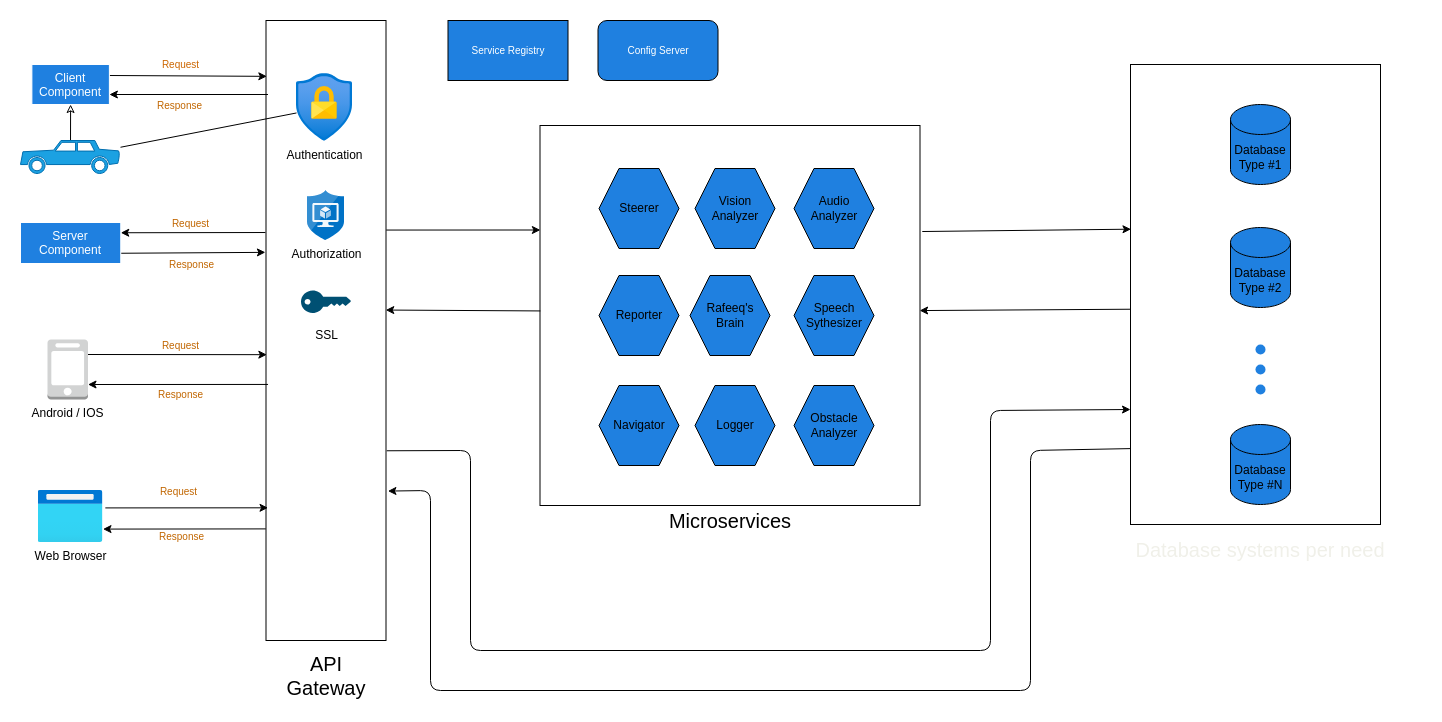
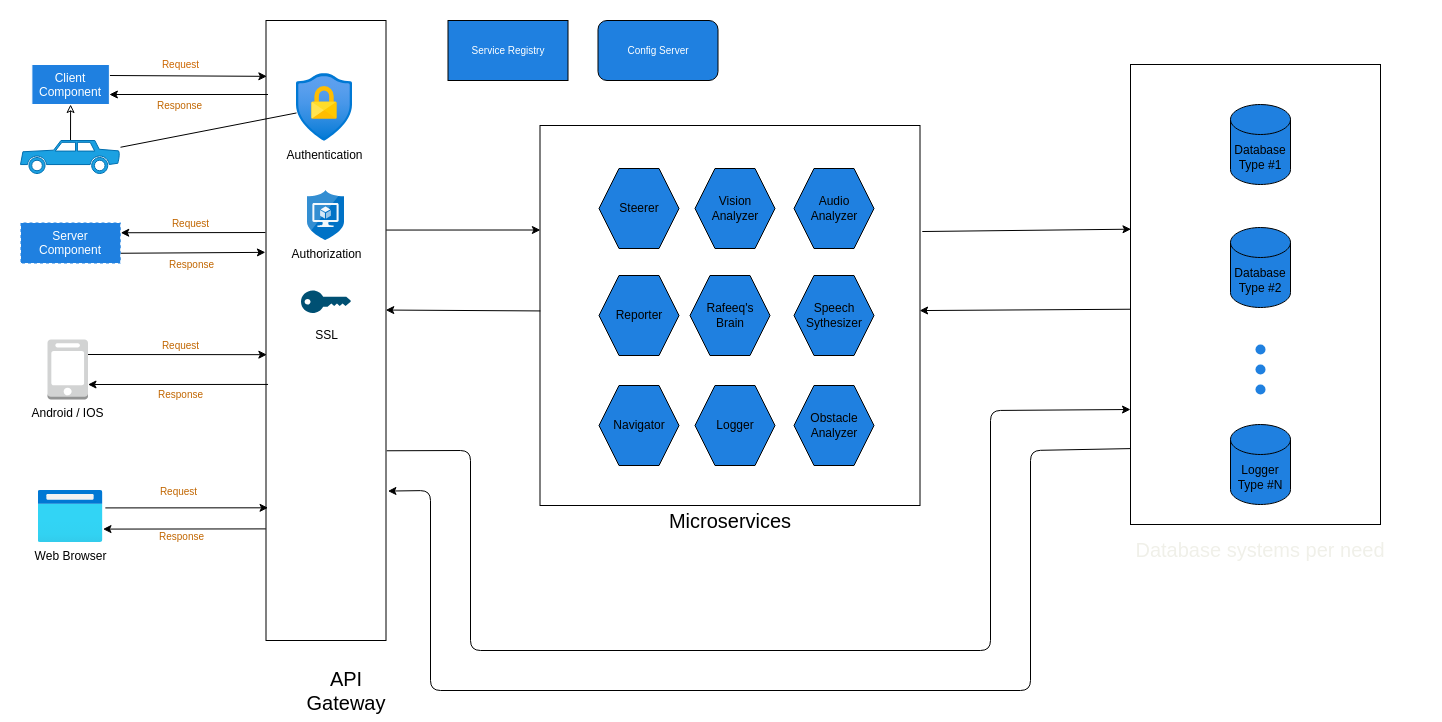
node "Server Component": style solid -> dashed
node "Database Type #N": label "Database Type #N" -> "Logger Type #N"
node "API Gateway": moved (326, 676) -> (346, 691)
